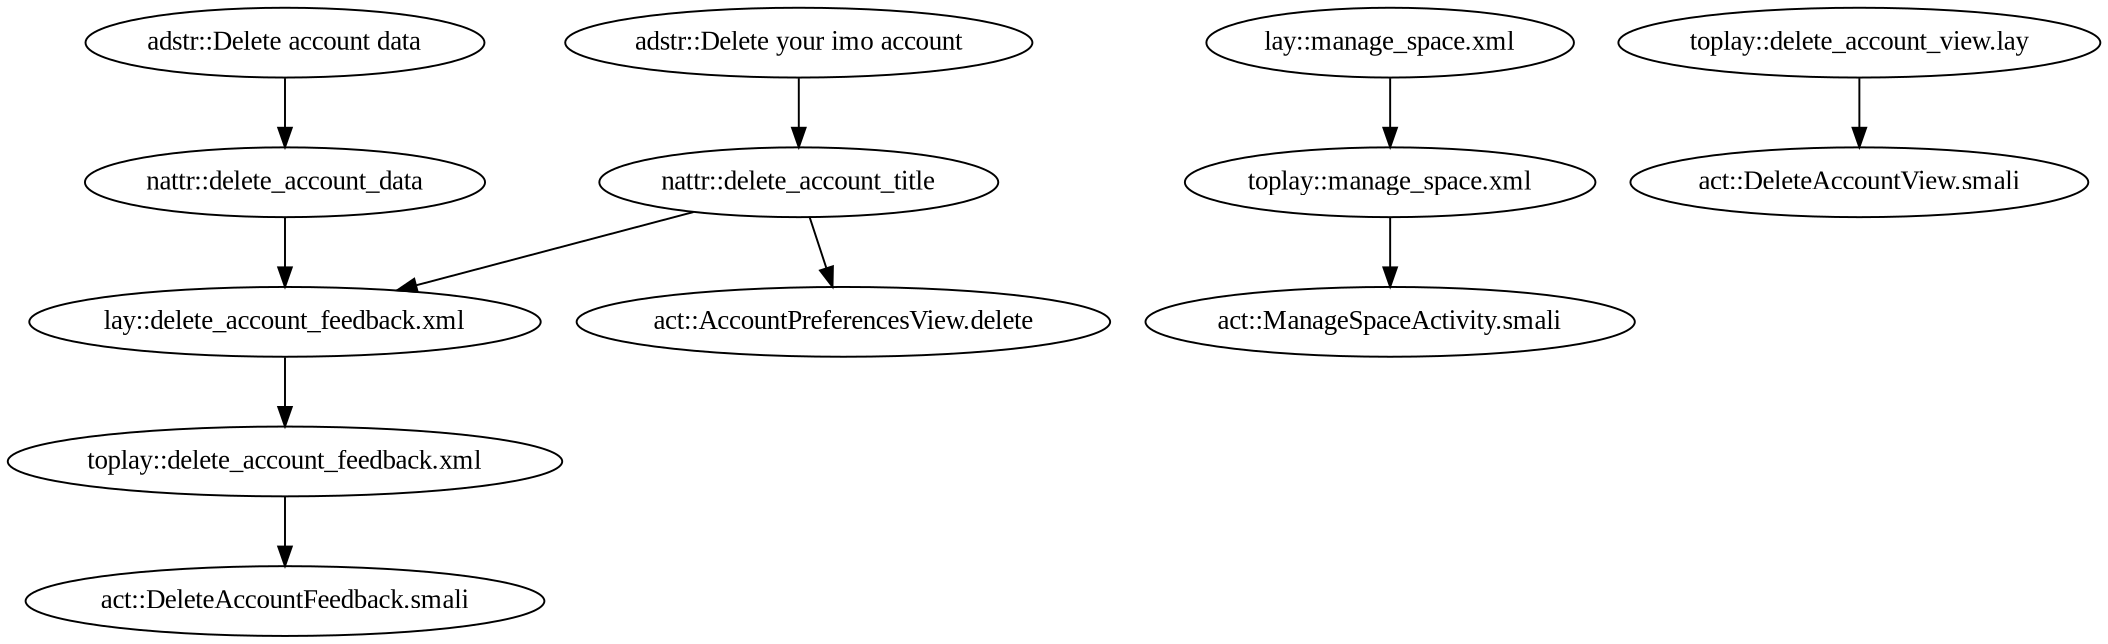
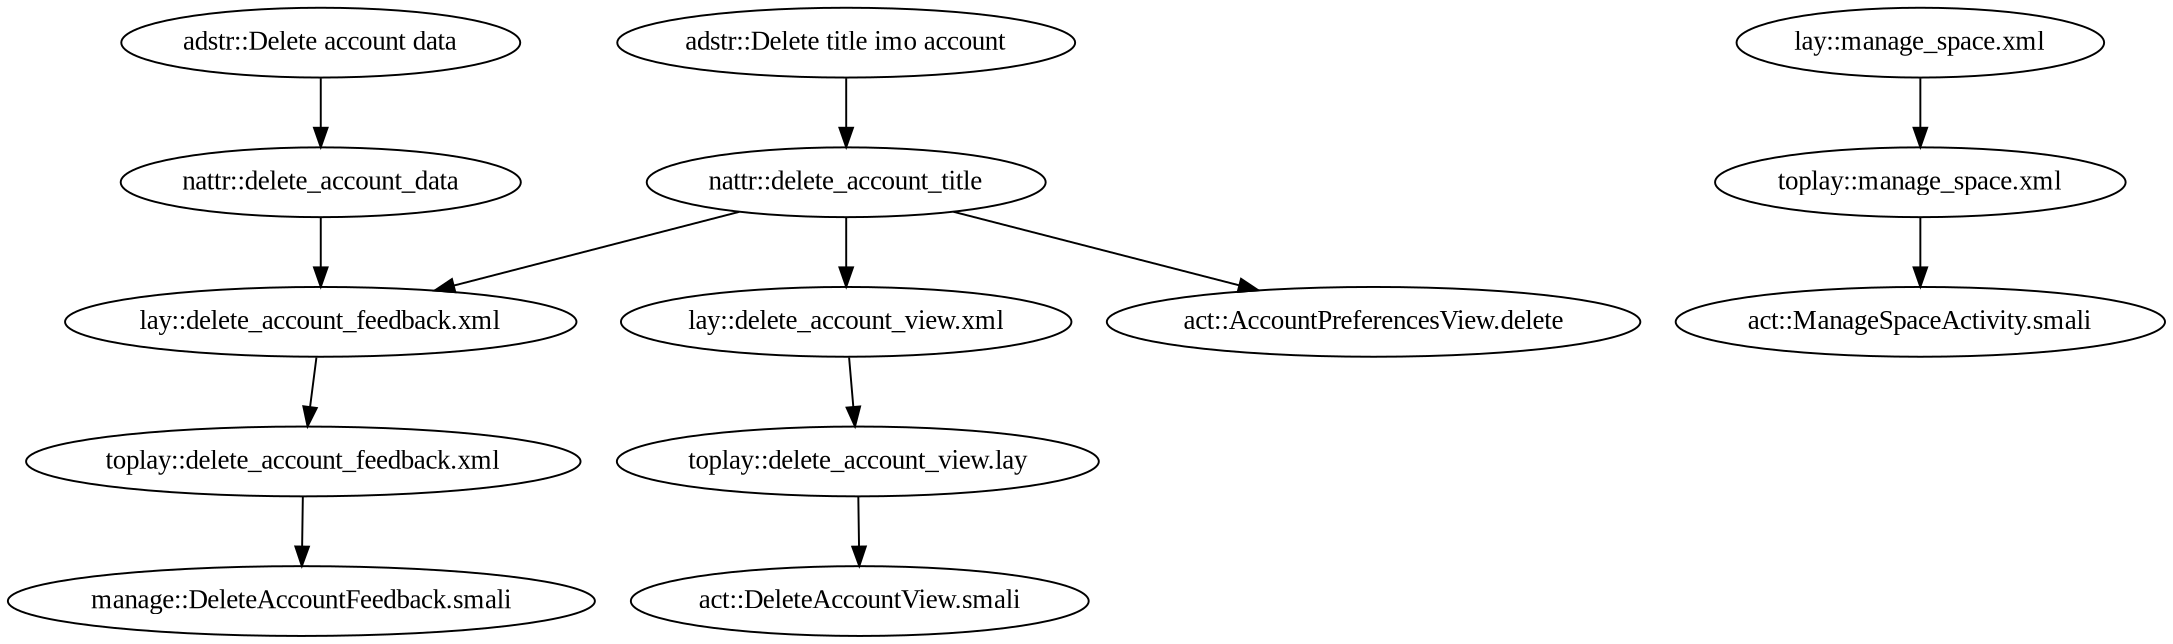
node "adstr::Delete your imo account": label "adstr::Delete your imo account" -> "adstr::Delete title imo account"
node "lay::delete_account_view.xml": added
node "act::DeleteAccountFeedback.smali": label "act::DeleteAccountFeedback.smali" -> "manage::DeleteAccountFeedback.smali"
